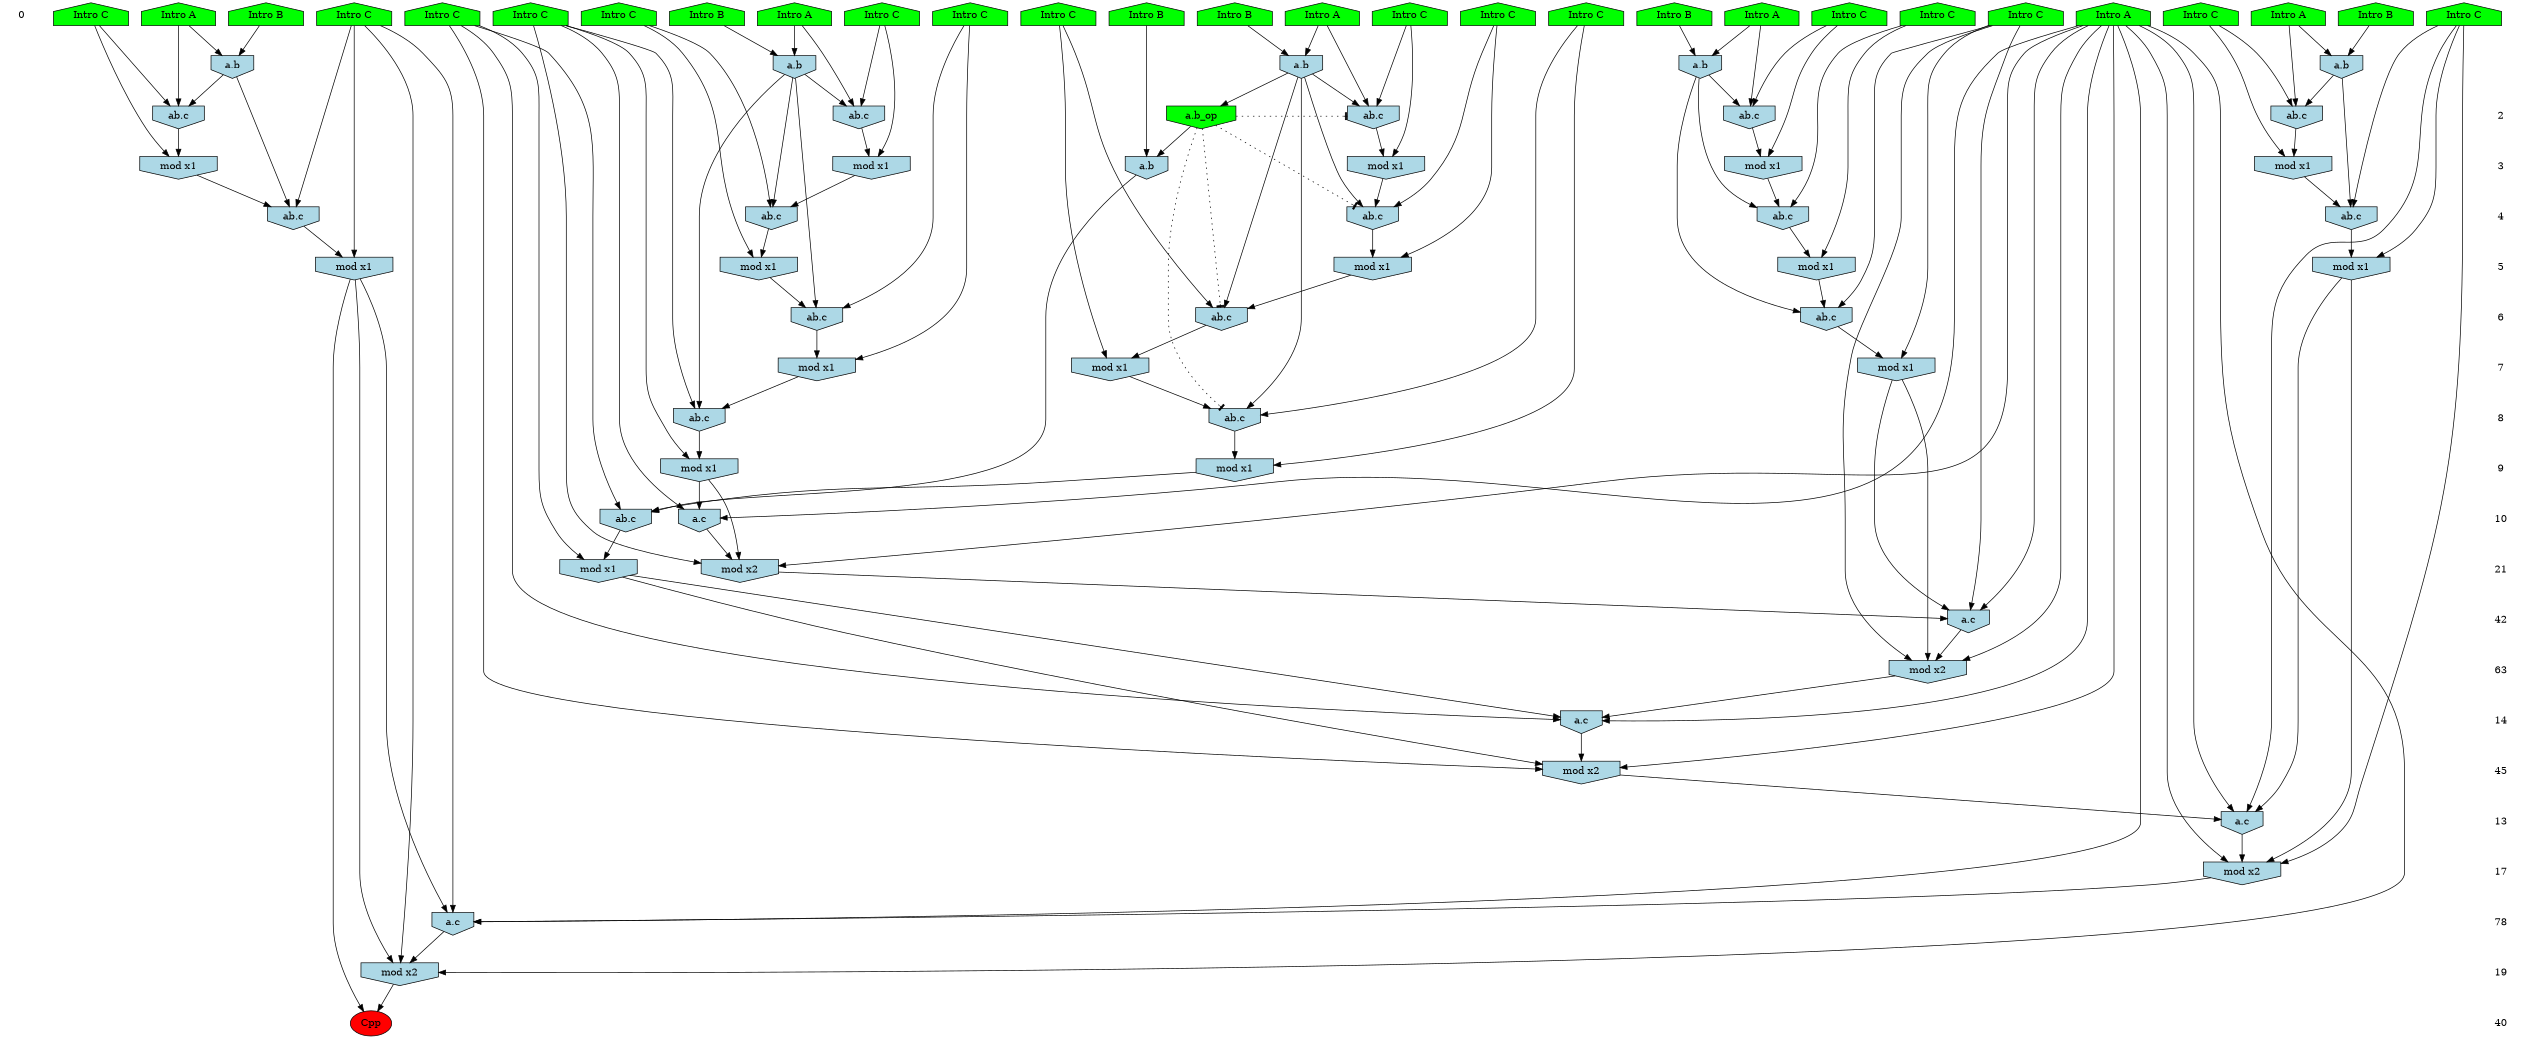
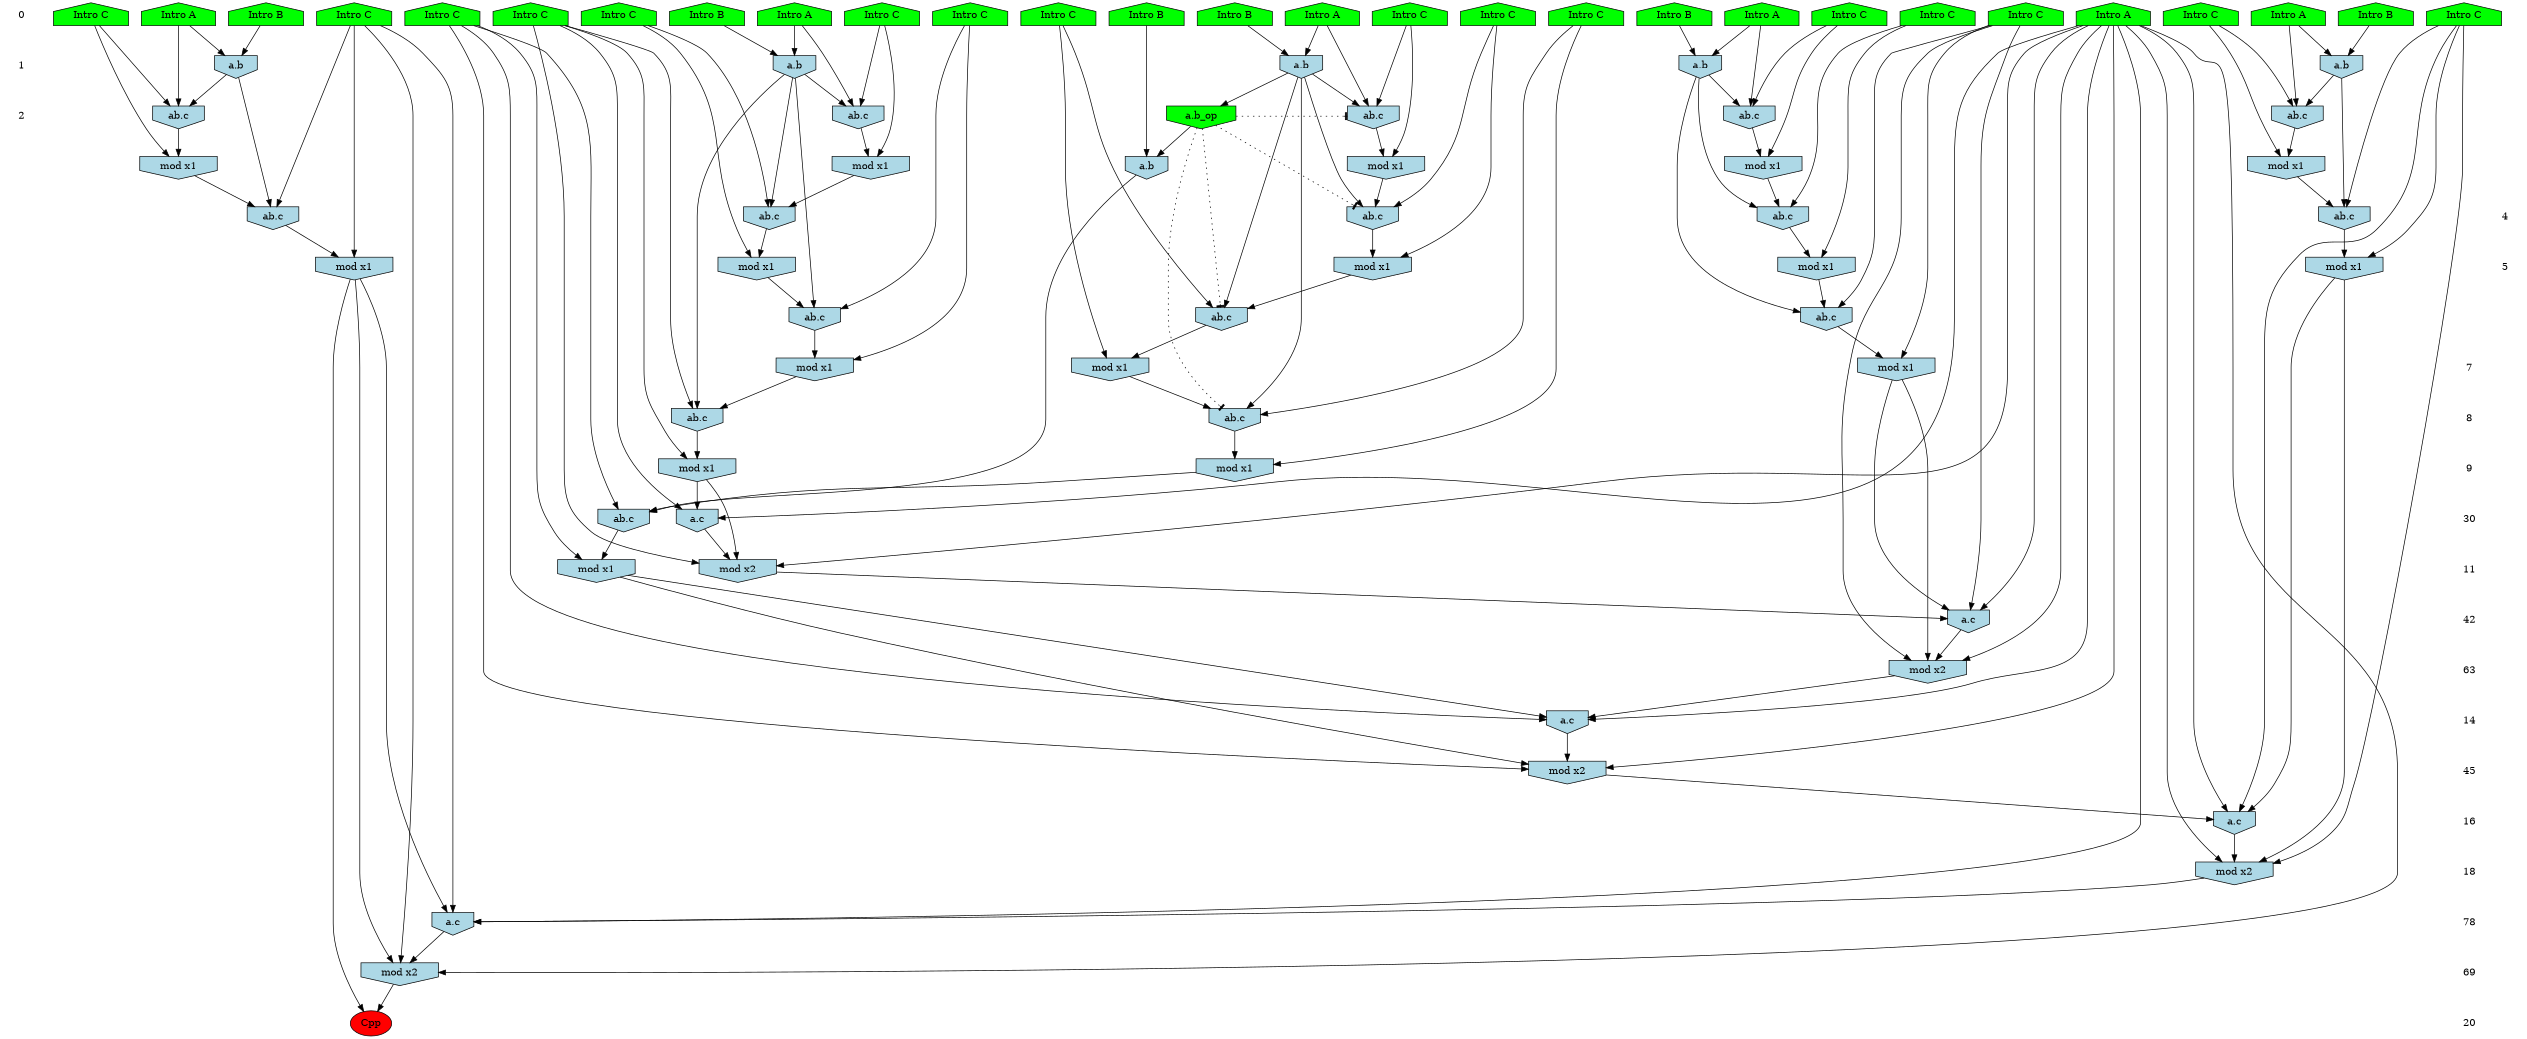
node "1": added
node "3": removed
node "6": removed
node "10": label "10" -> "30"
node "21": label "21" -> "11"
node "13": label "13" -> "16"
node "17": label "17" -> "18"
node "19": label "19" -> "69"
node "40": label "40" -> "20"
